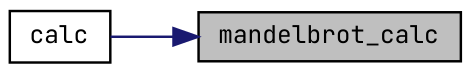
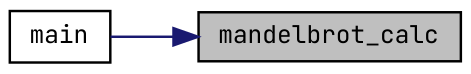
node "calc": label "calc" -> "main"
